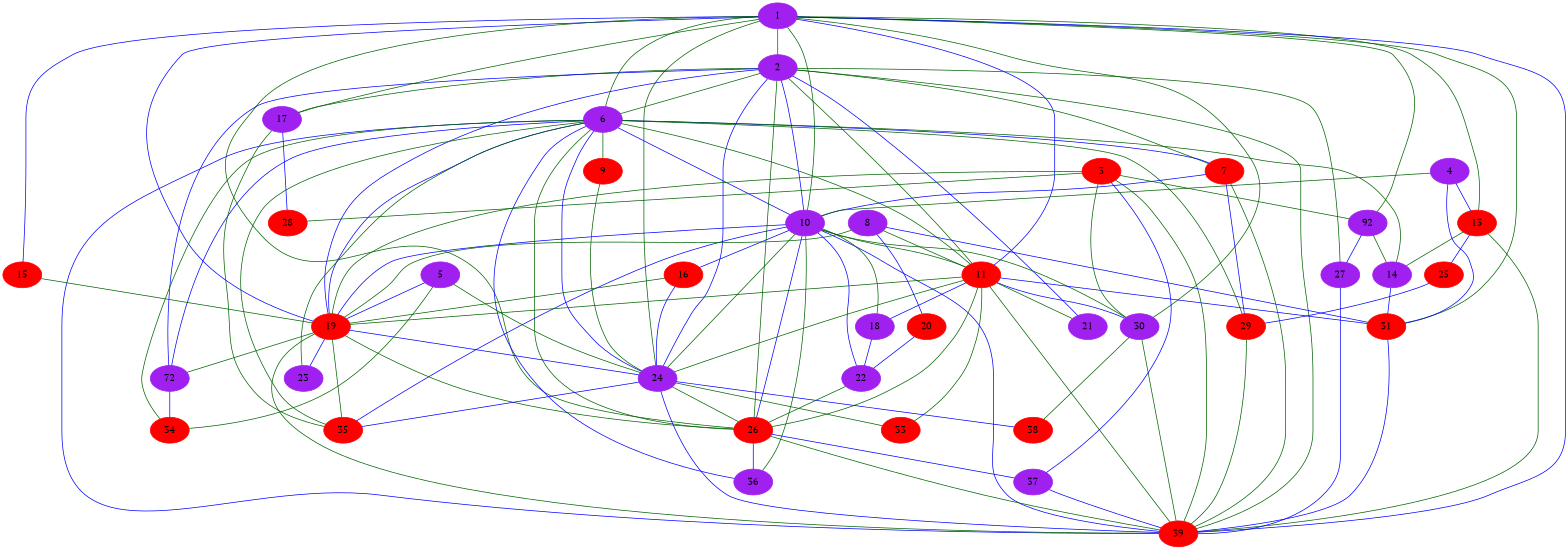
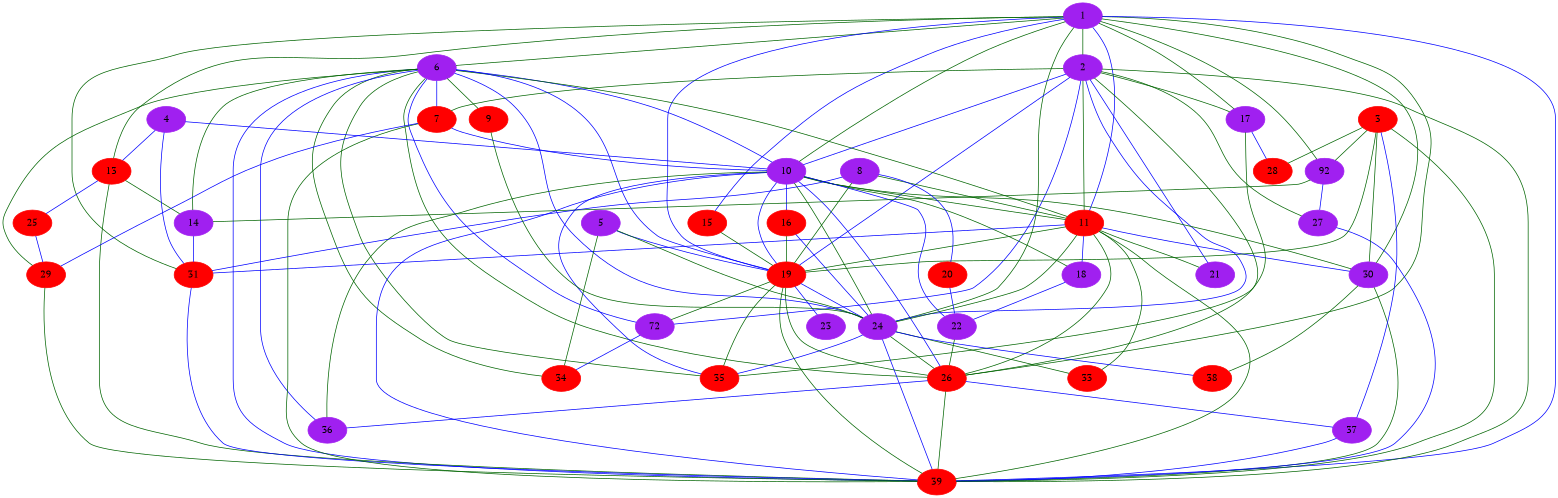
edge "2" -- "6": removed
edge "4" -- "10": color darkgreen -> blue
edge "6" -- "23": removed
